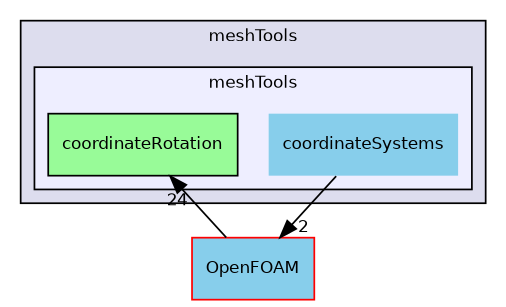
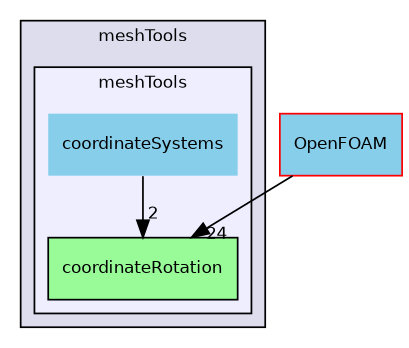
edge "coordinateSystems" -> "OpenFOAM": now "coordinateSystems" -> "coordinateRotation"
